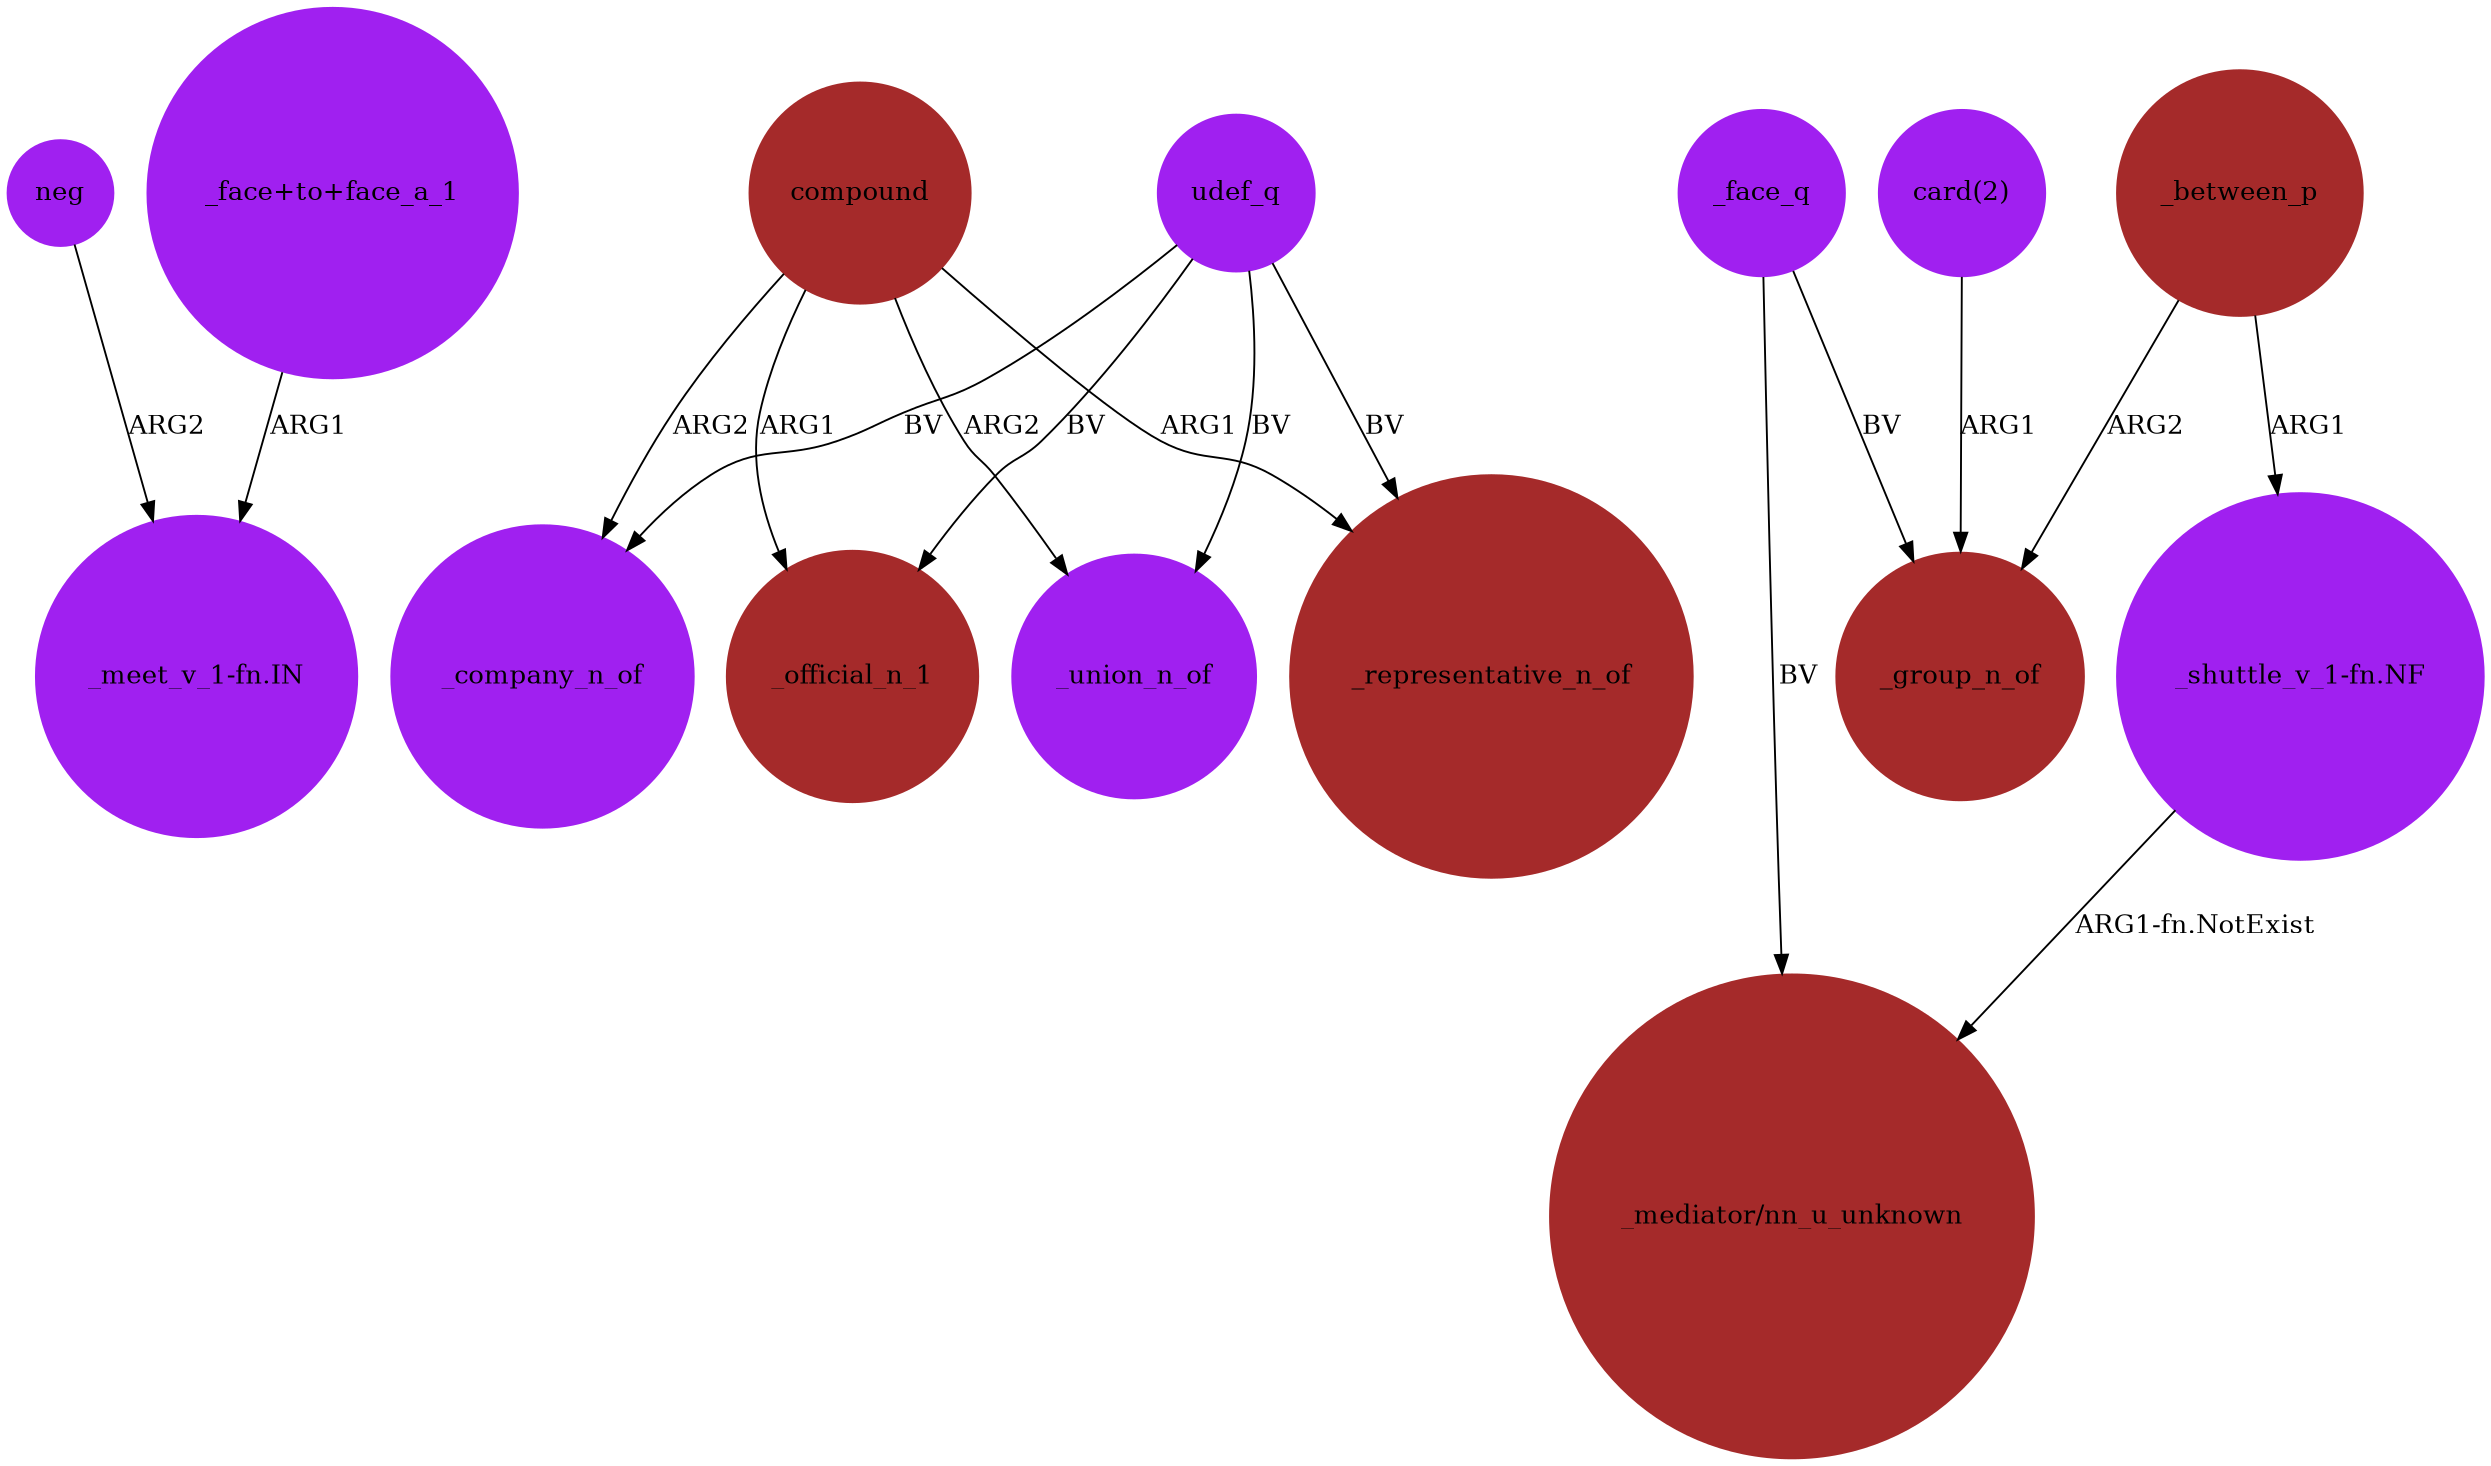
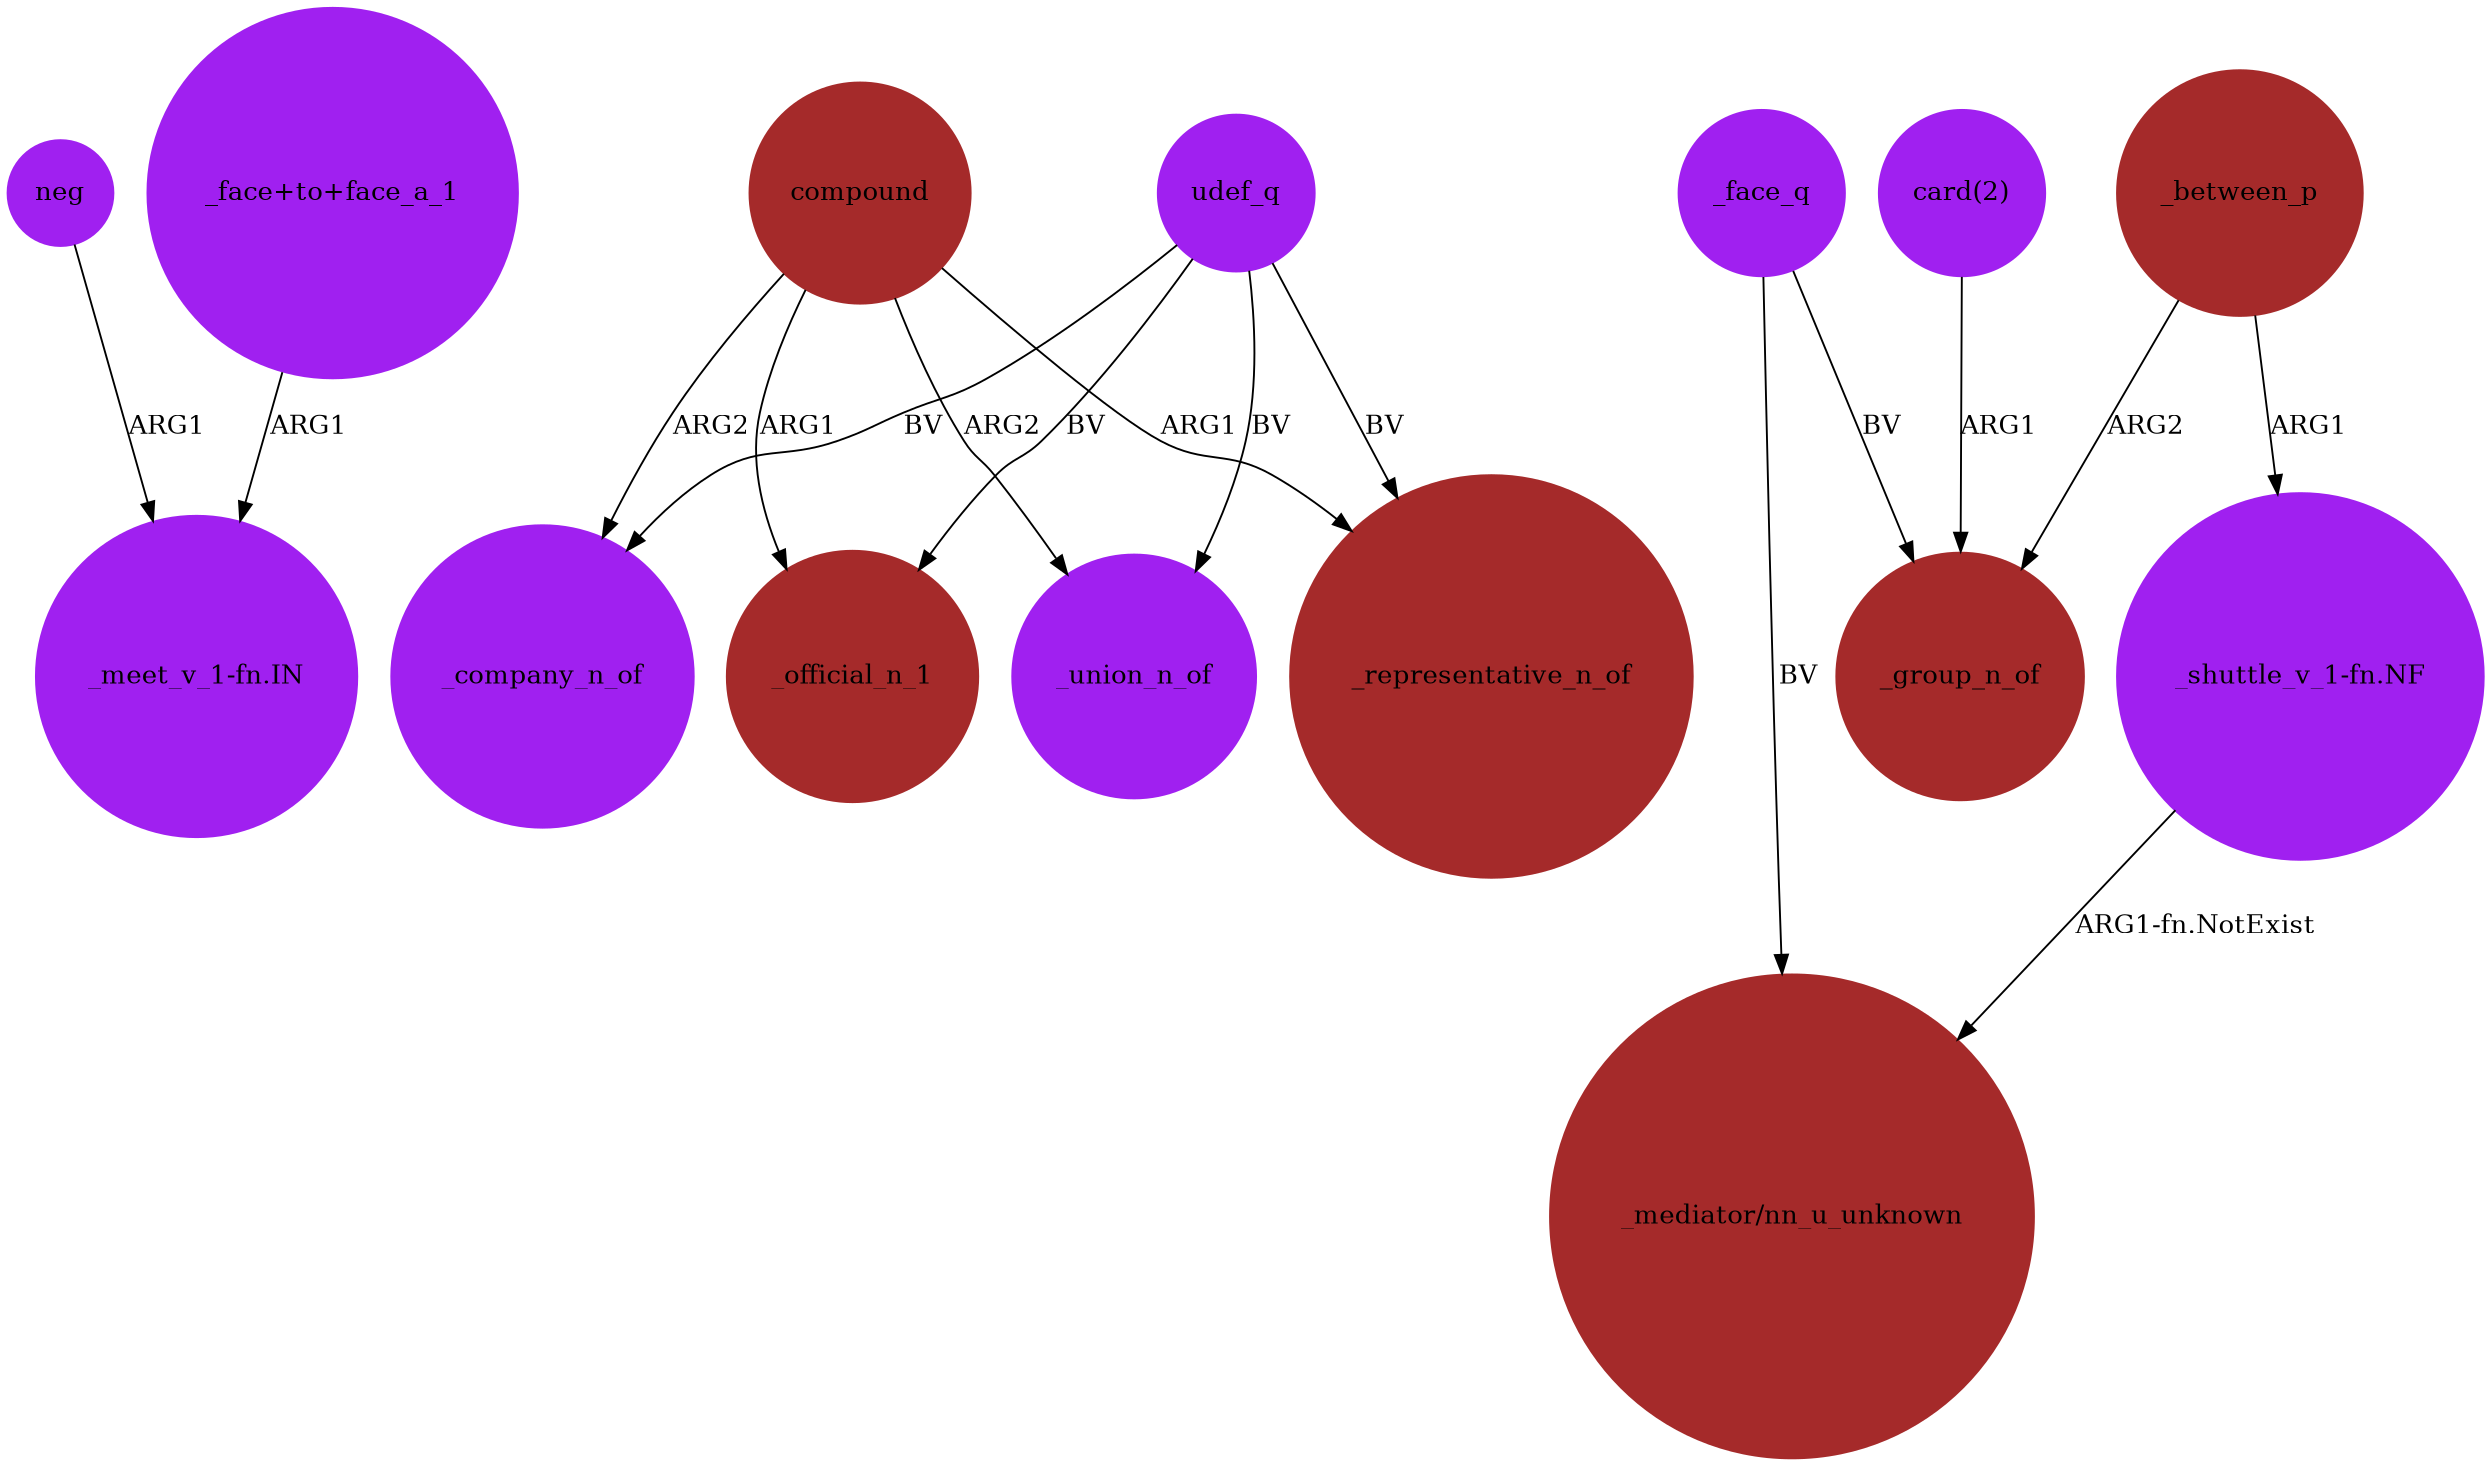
edge "neg" -> "_meet_v_1-fn.IN": label "ARG2" -> "ARG1"
